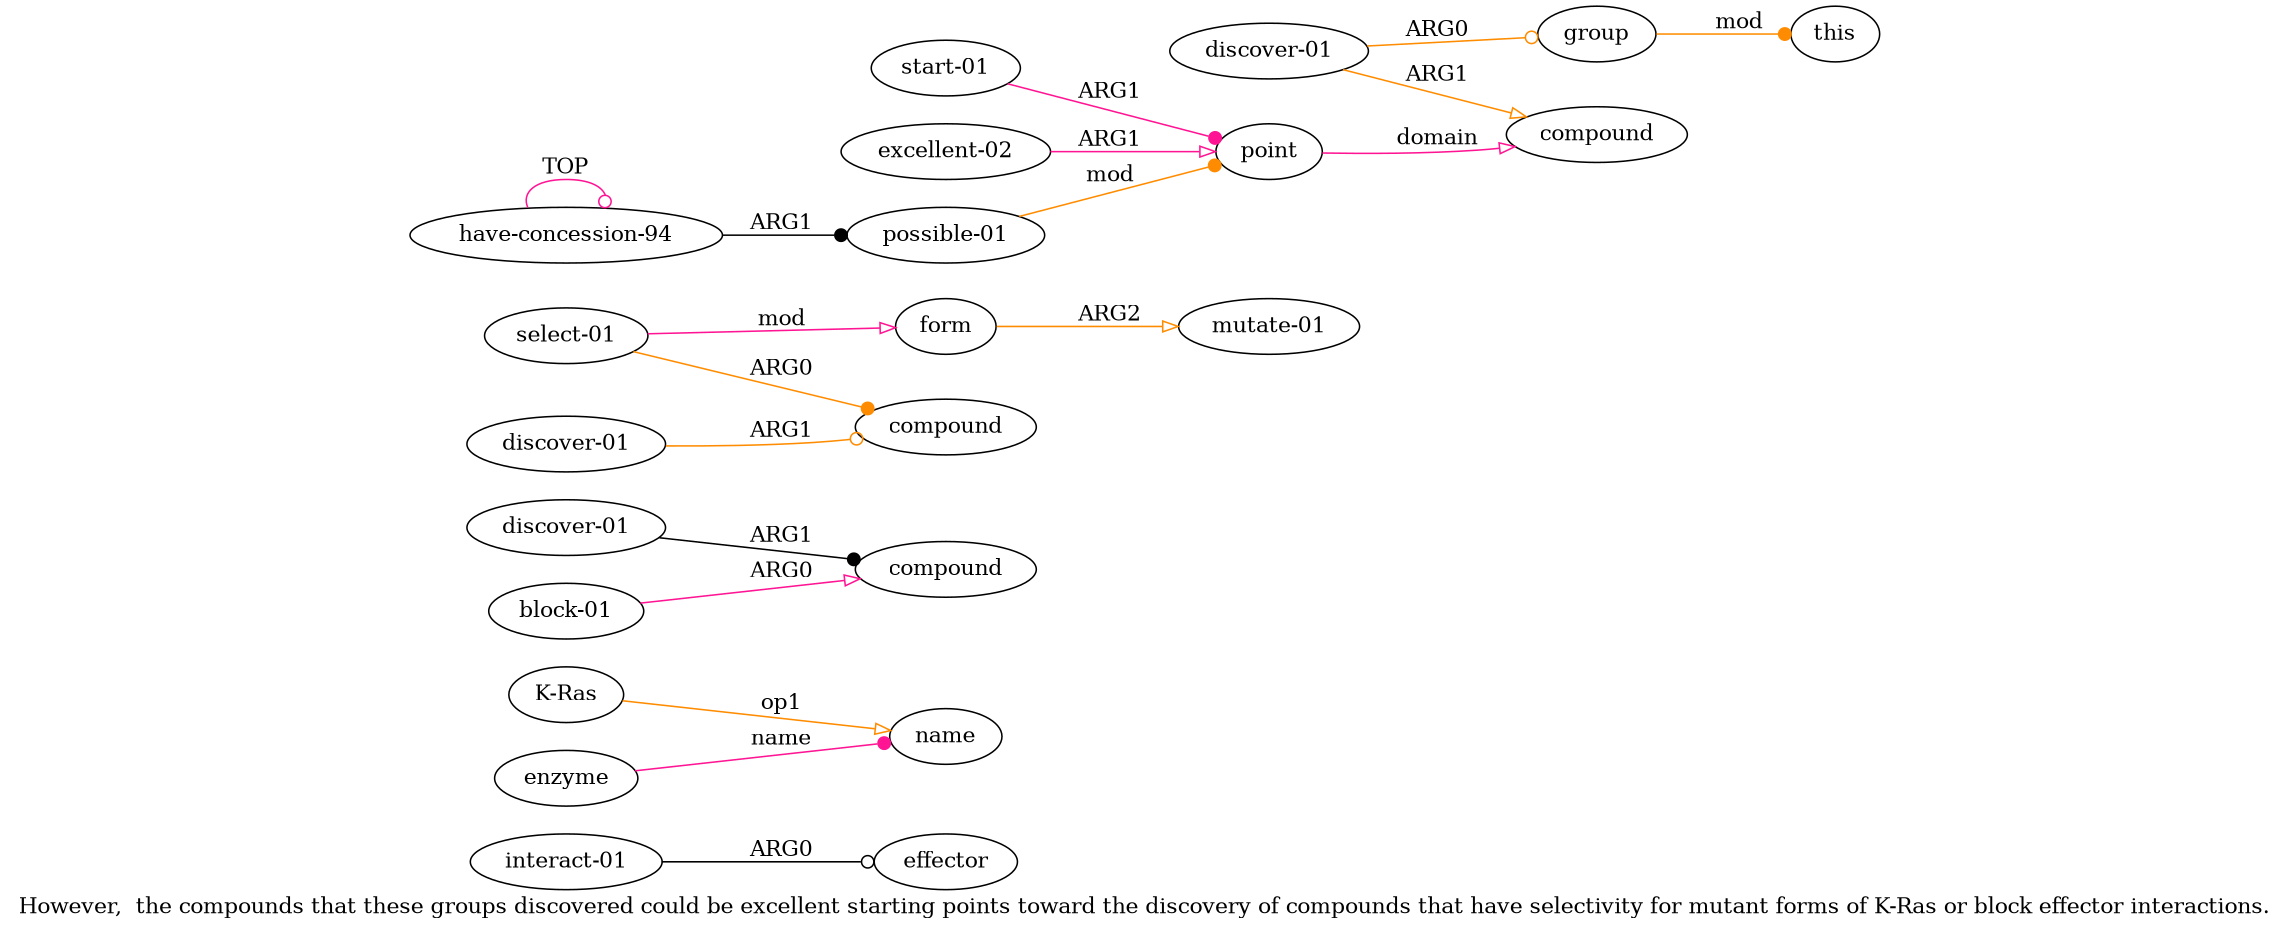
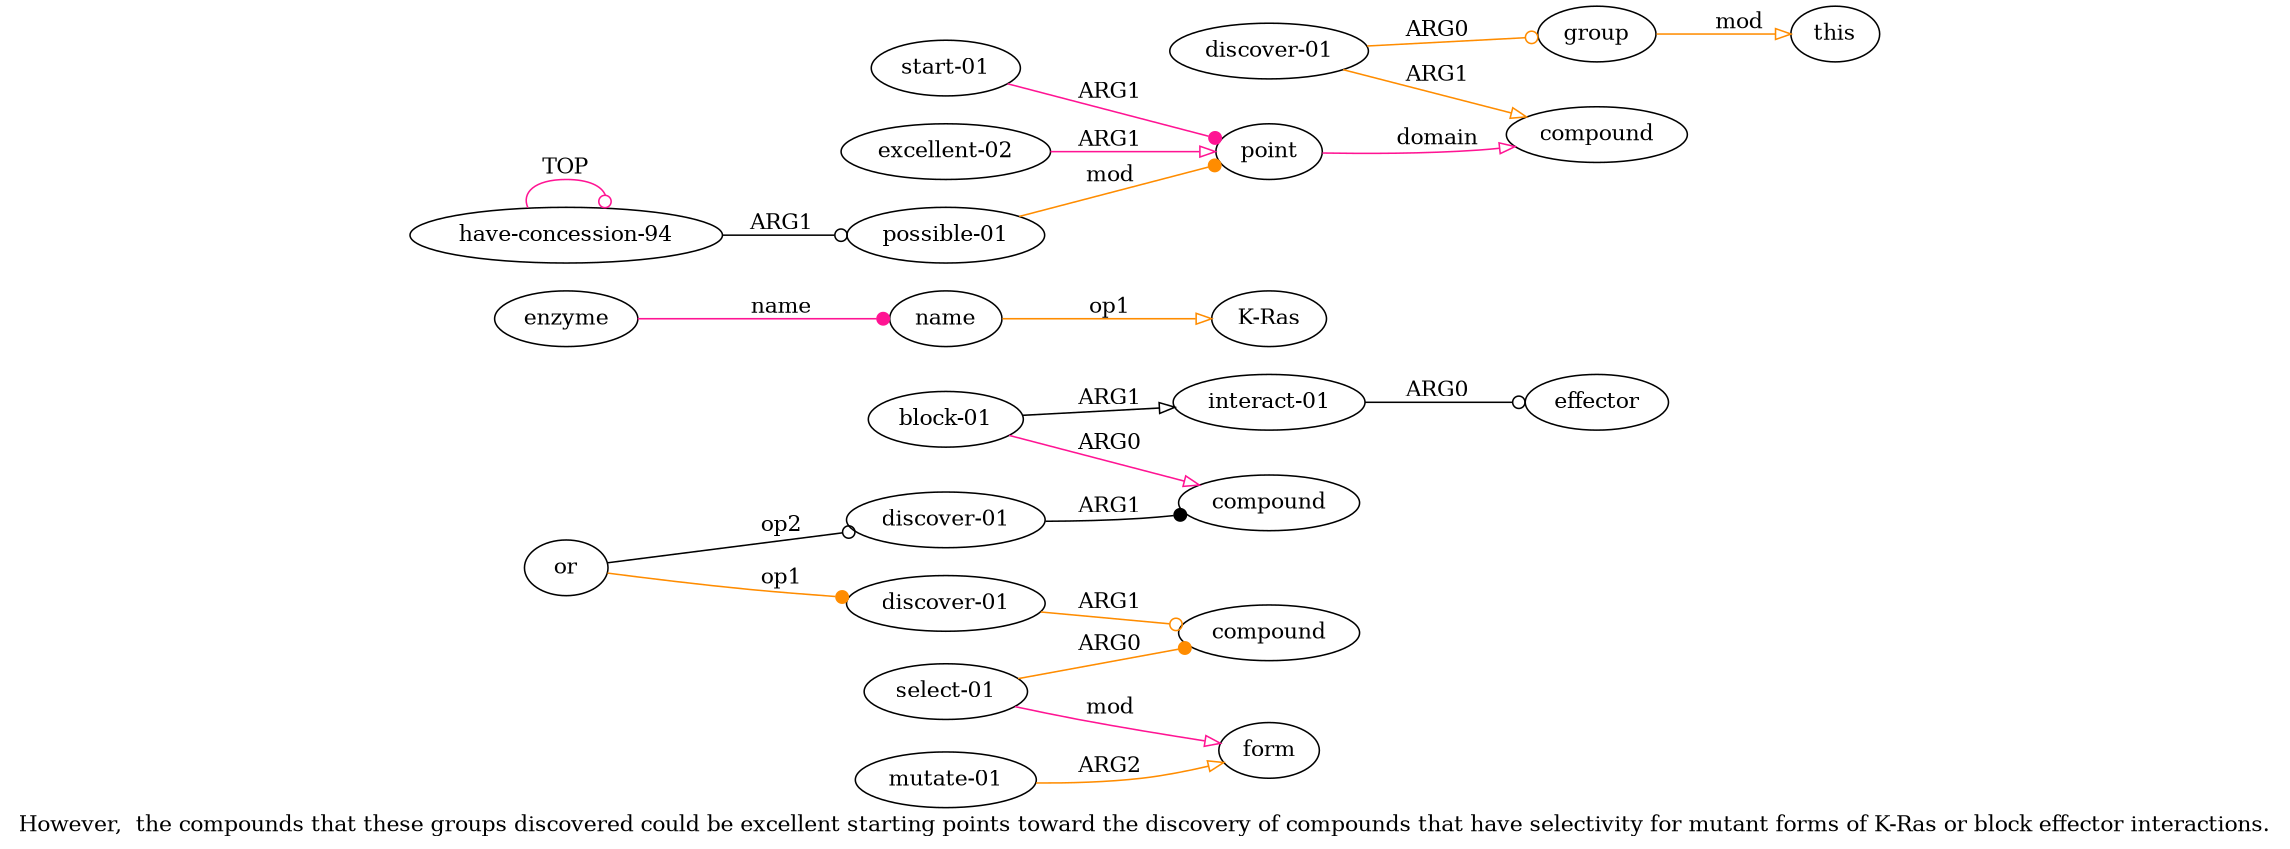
edge "group" -> "this": arrowhead dot -> onormal
edge "have-concession-94" -> "possible-01": arrowhead dot -> odot
edge "form" -> "mutate-01": reversed
edge "block-01" -> "interact-01": added, label "ARG1"
node "or": added
edge "K-Ras" -> "name": reversed
